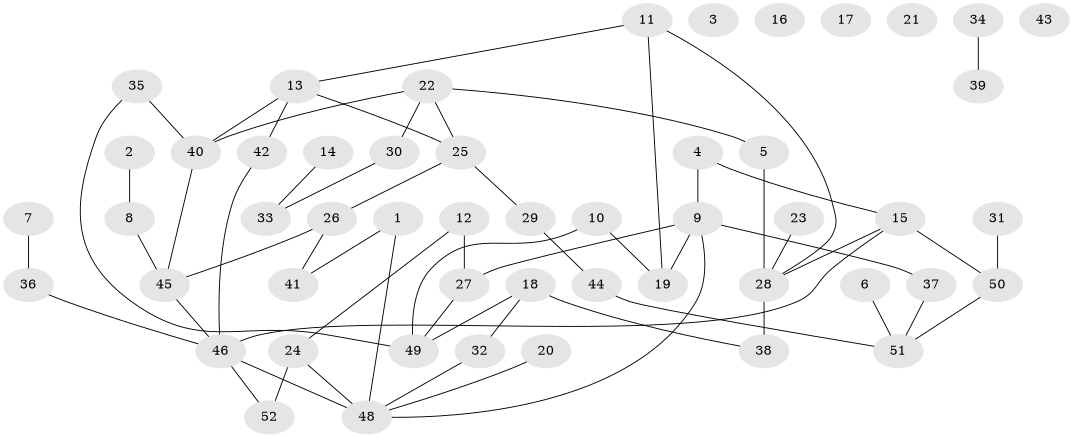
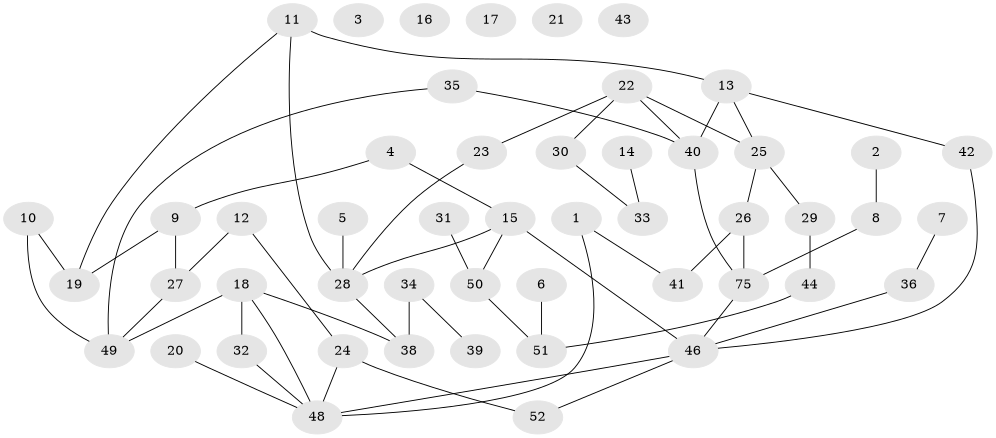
edge "22" -- "5": now "22" -- "23"
node "45": label "45" -> "75"
node "37": removed
edge "34" -- "38": added
edge "9" -- "48": now "18" -- "48"
